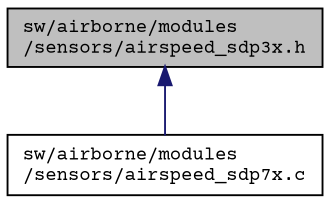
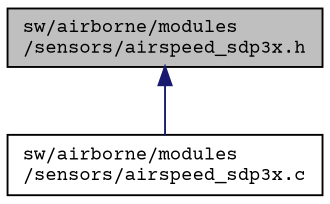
node "sw/airborne/modules /sensors/airspeed_sdp7x.c": label "sw/airborne/modules /sensors/airspeed_sdp7x.c" -> "sw/airborne/modules /sensors/airspeed_sdp3x.c"
